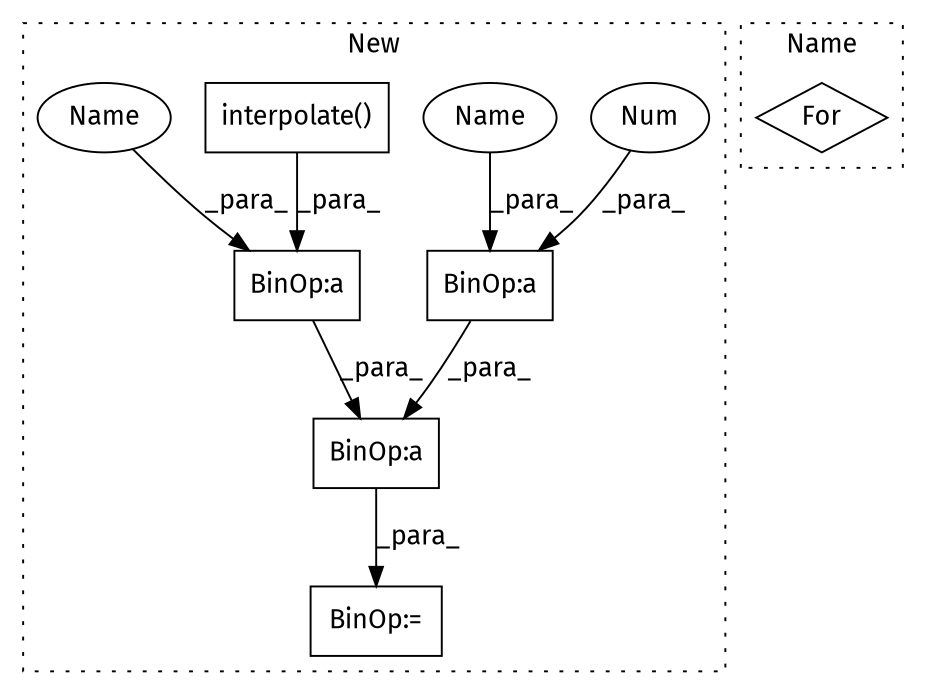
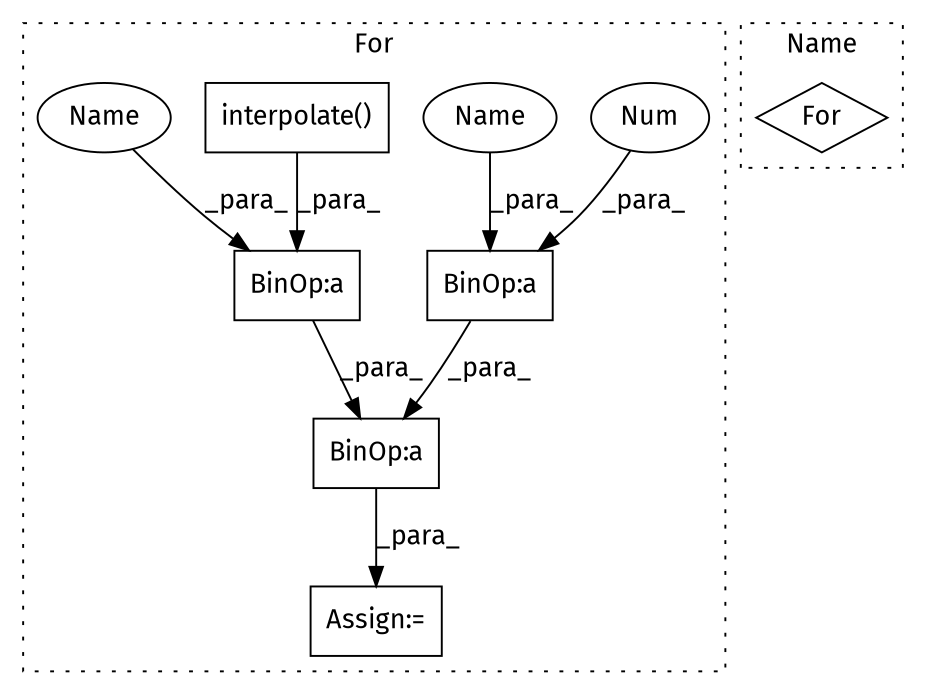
cluster "New": label "New" -> "For"
node "BinOp:=": label "BinOp:=" -> "Assign:="
